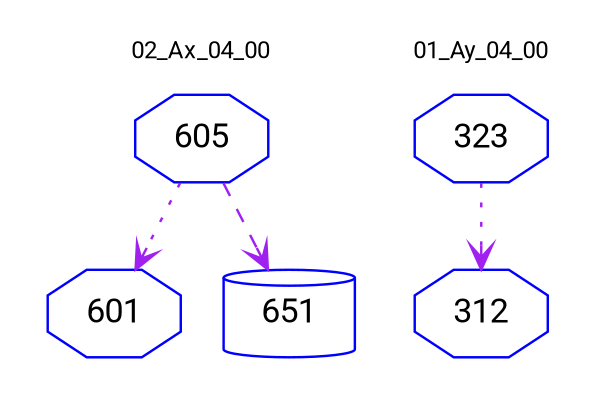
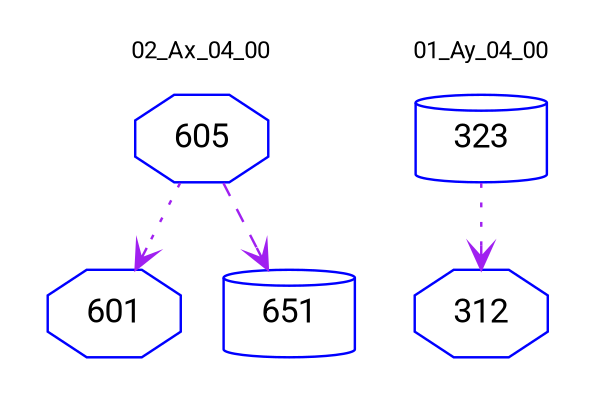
node "323": shape octagon -> cylinder
